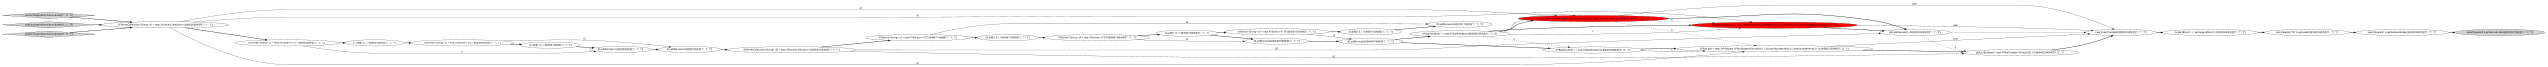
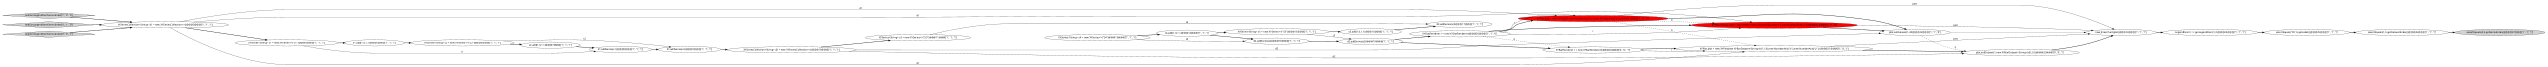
node "s3.add(1.0,1.1)@@@12@@@['1', '1', '1']": removed
